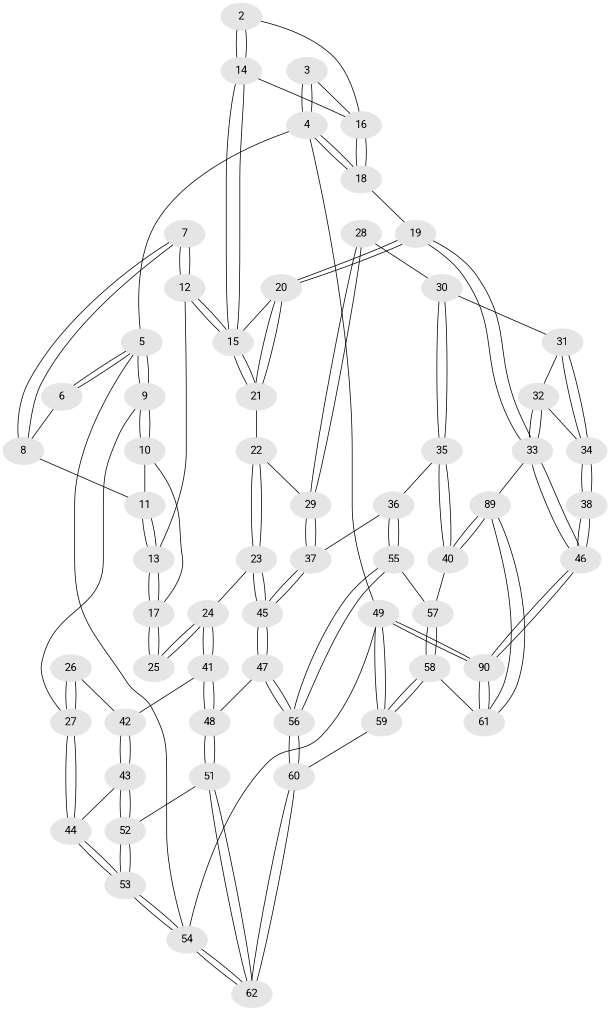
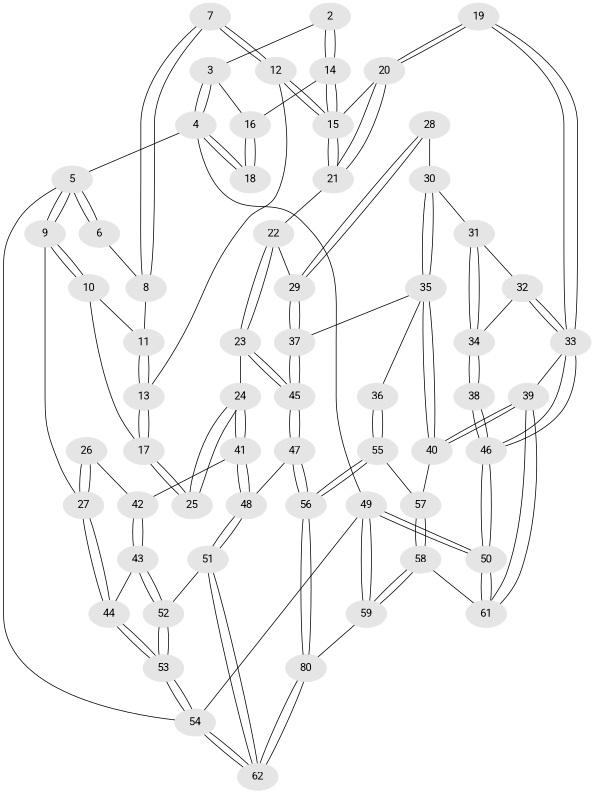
edge "2" -- "16": now "2" -- "3"
edge "18" -- "19": removed
node "89": label "89" -> "39"
edge "36" -- "37": now "35" -- "37"
node "90": label "90" -> "50"
node "60": label "60" -> "80"
